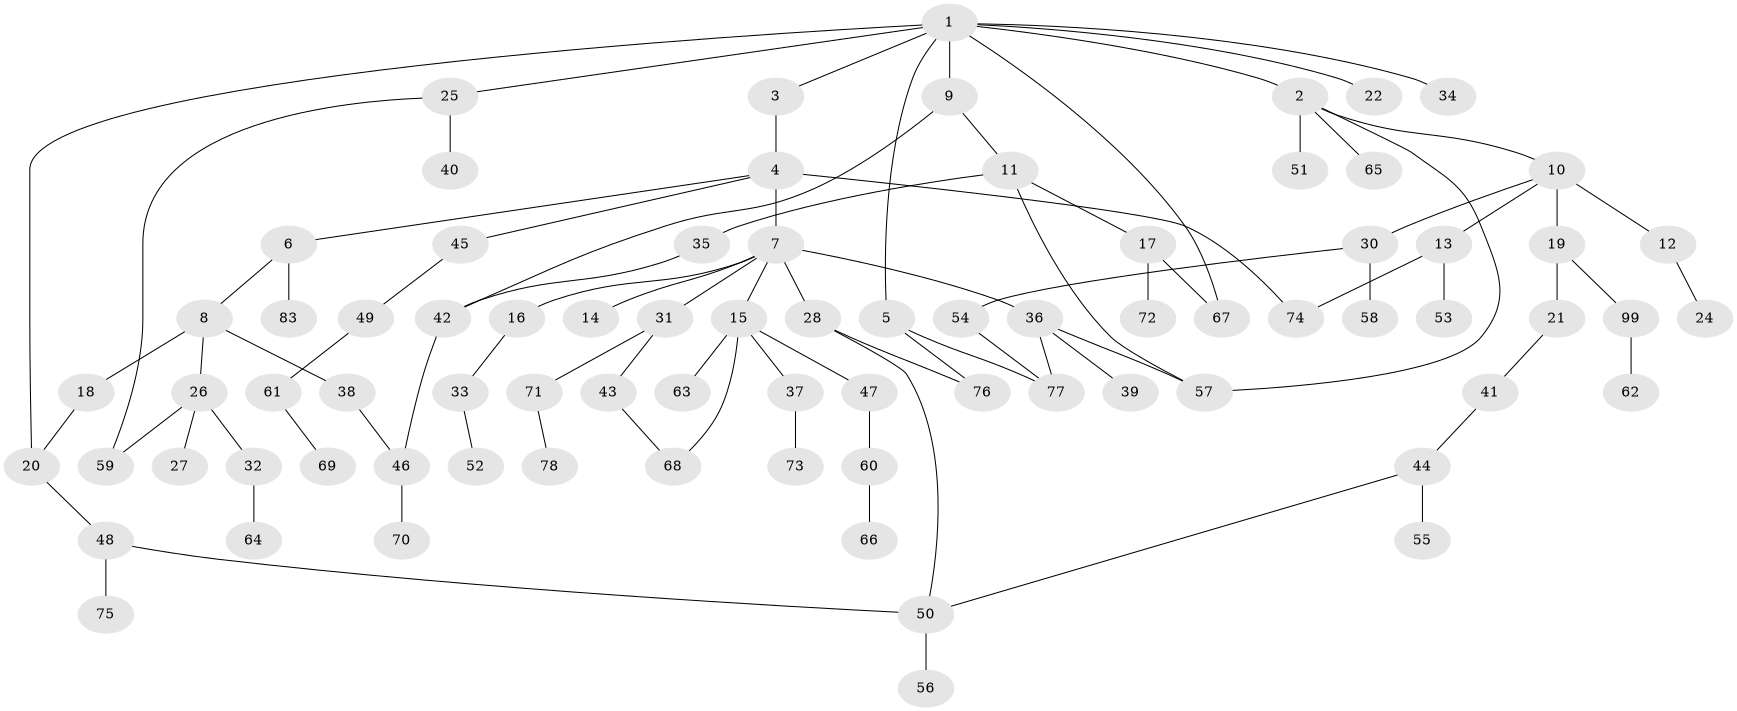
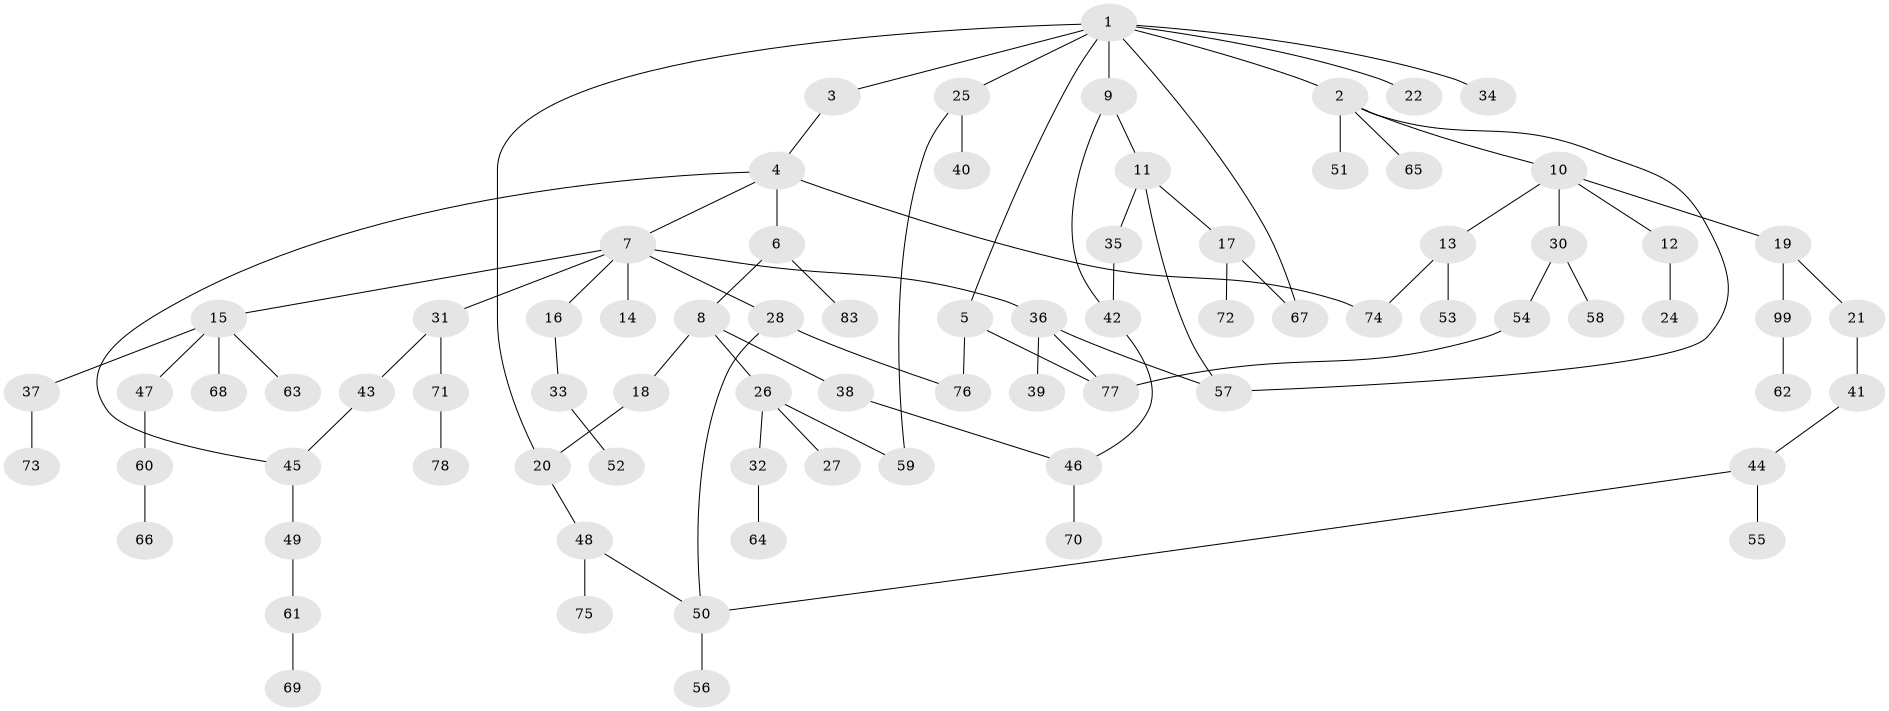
edge "43" -- "68": now "43" -- "45"
